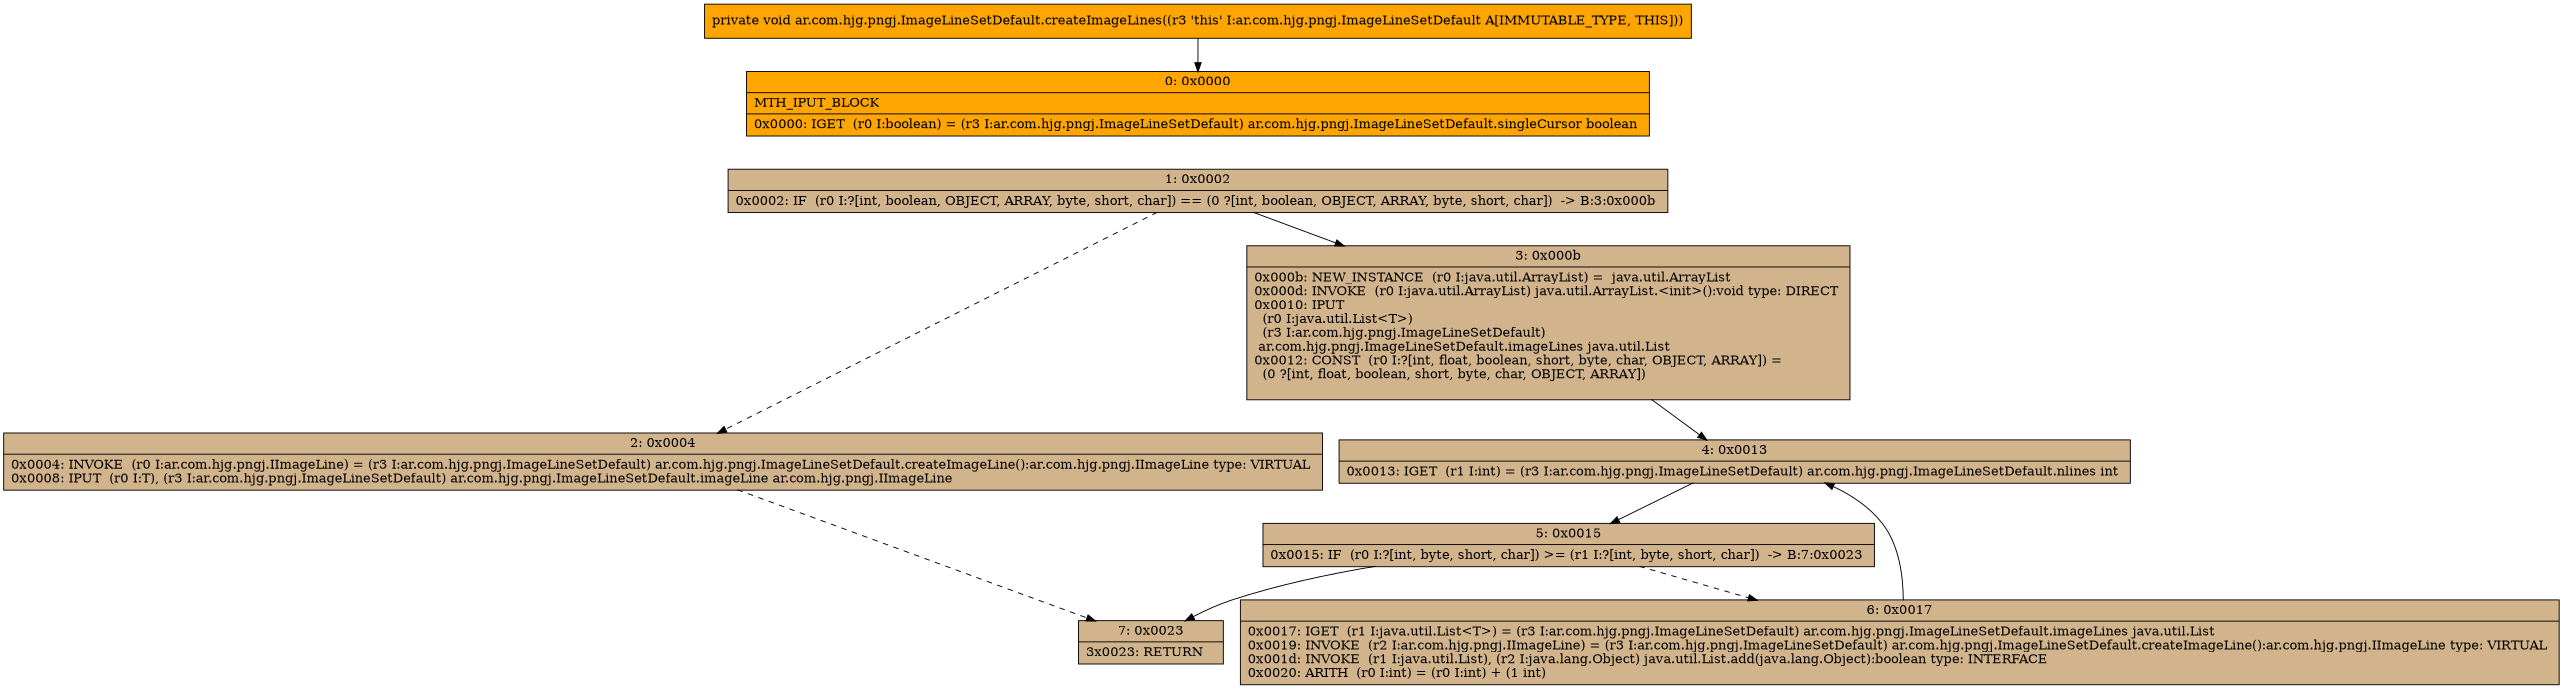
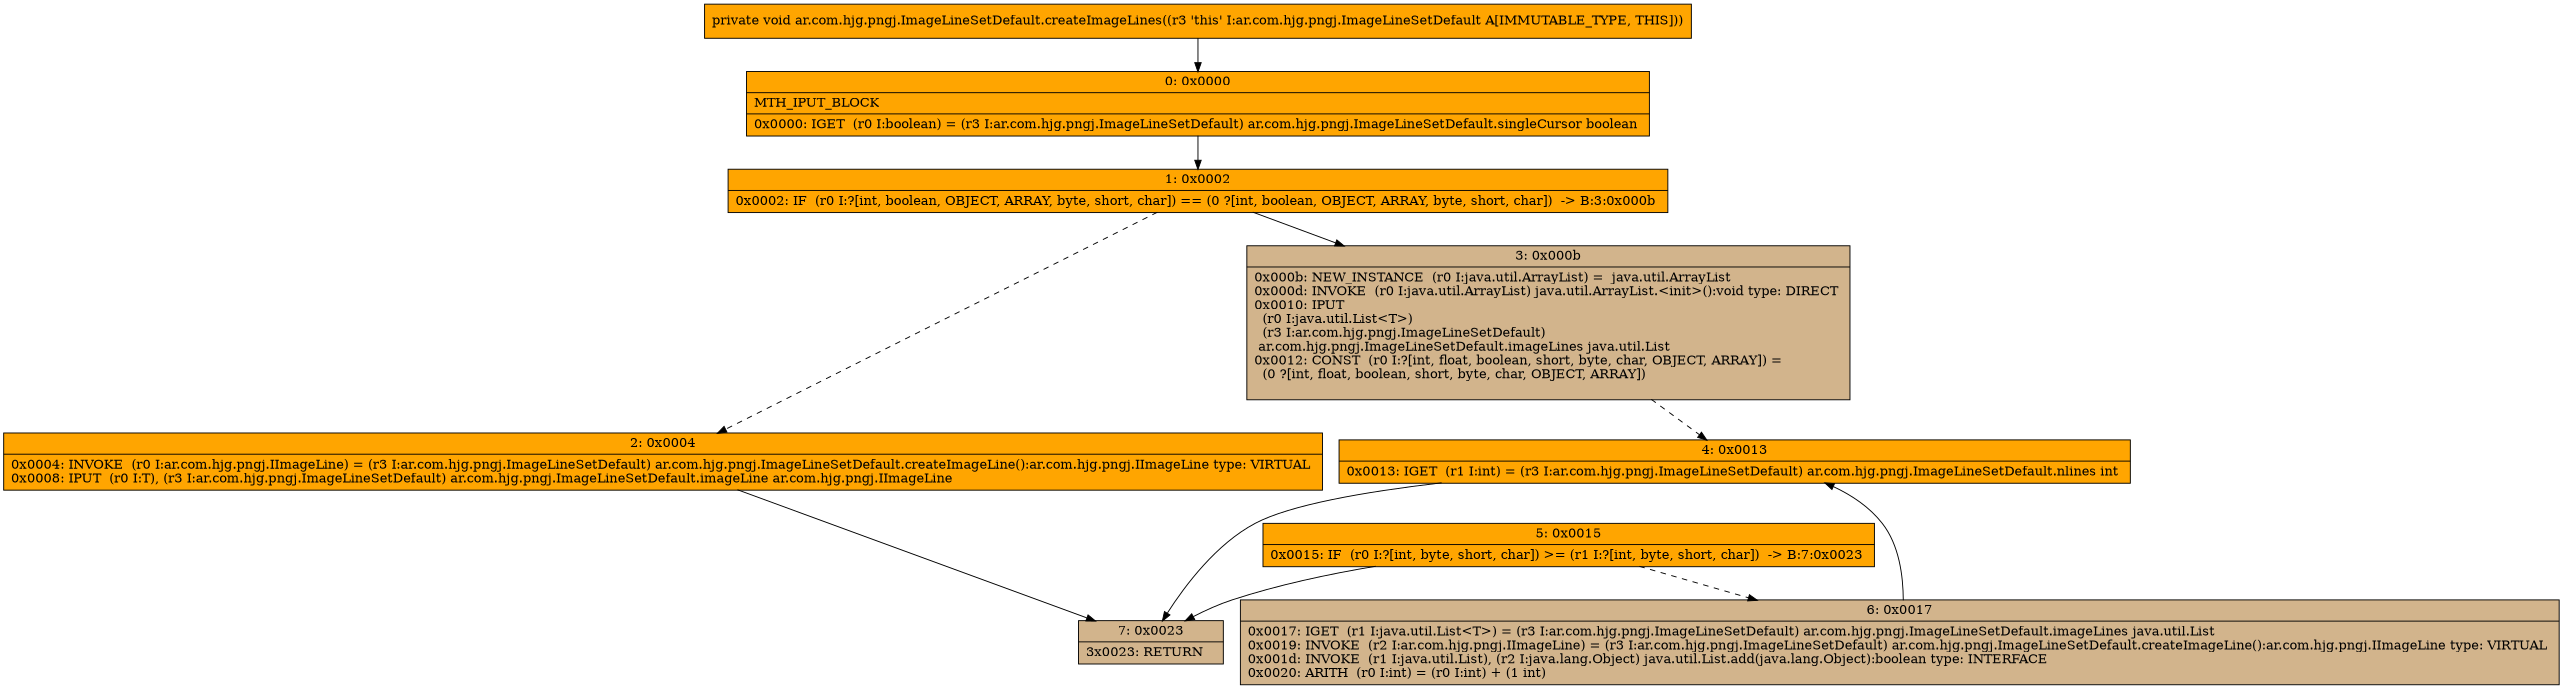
edge "0: 0x0000" -> "1: 0x0002": added
node "1: 0x0002": fillcolor tan -> orange
edge "3: 0x000b" -> "4: 0x0013": style solid -> dashed
node "2: 0x0004": fillcolor tan -> orange
node "4: 0x0013": fillcolor tan -> orange
edge "4: 0x0013" -> "5: 0x0015": now "4: 0x0013" -> "7: 0x0023"
node "5: 0x0015": fillcolor tan -> orange
edge "2: 0x0004" -> "7: 0x0023": style dashed -> solid
